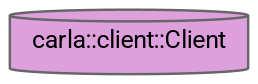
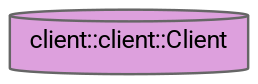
node "carla::client::Client": label "carla::client::Client" -> "client::client::Client"
